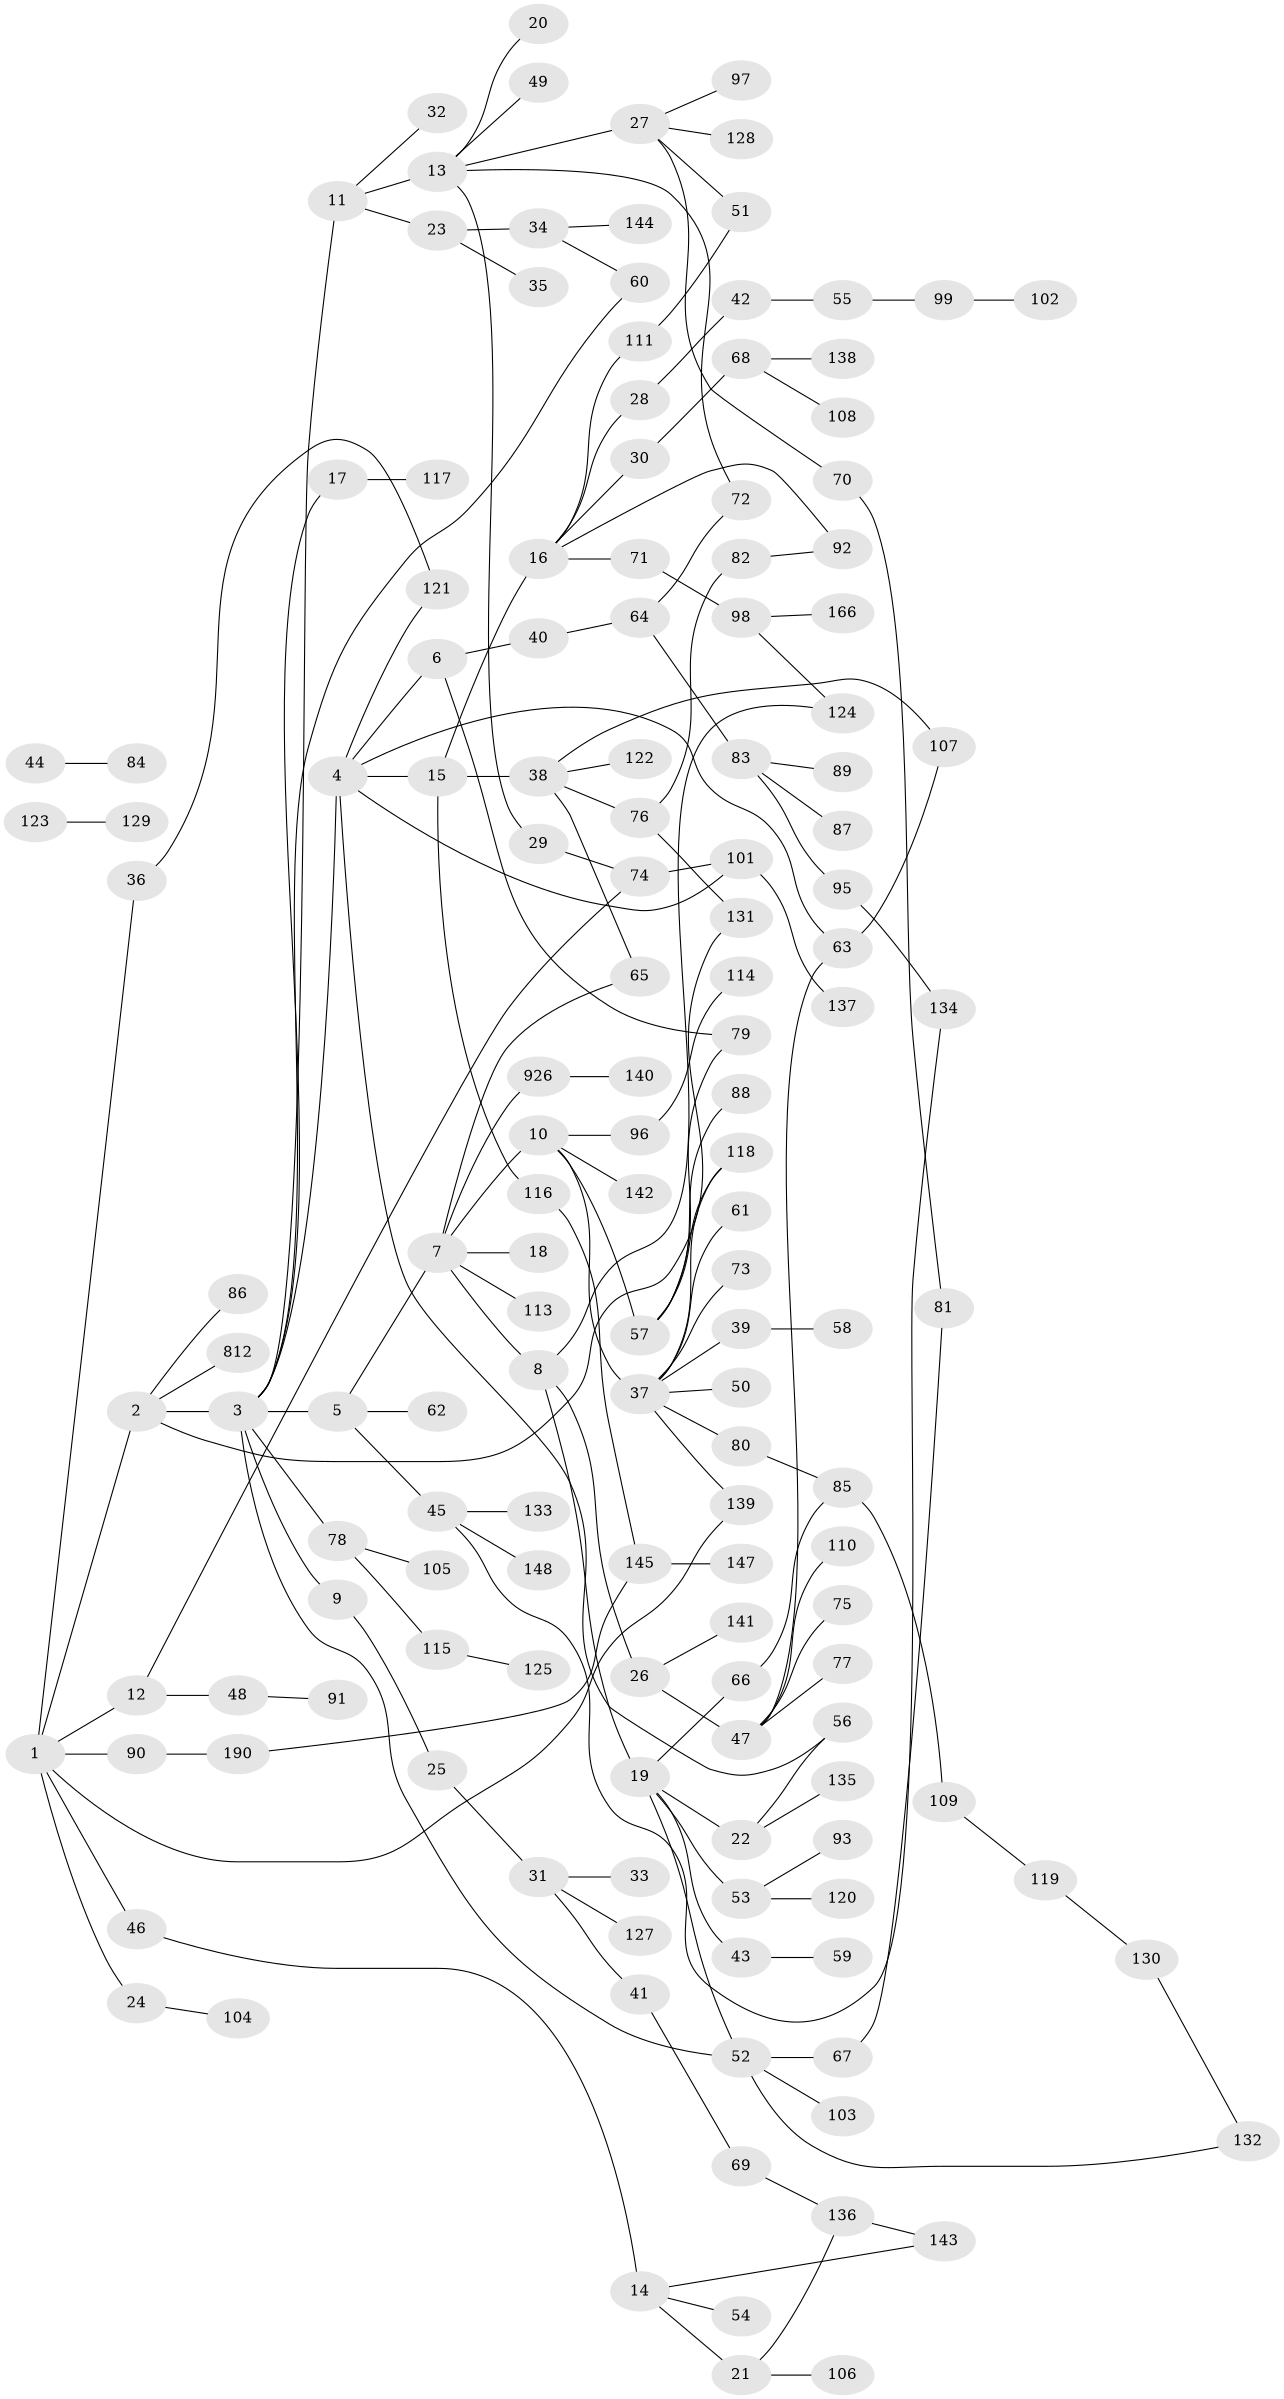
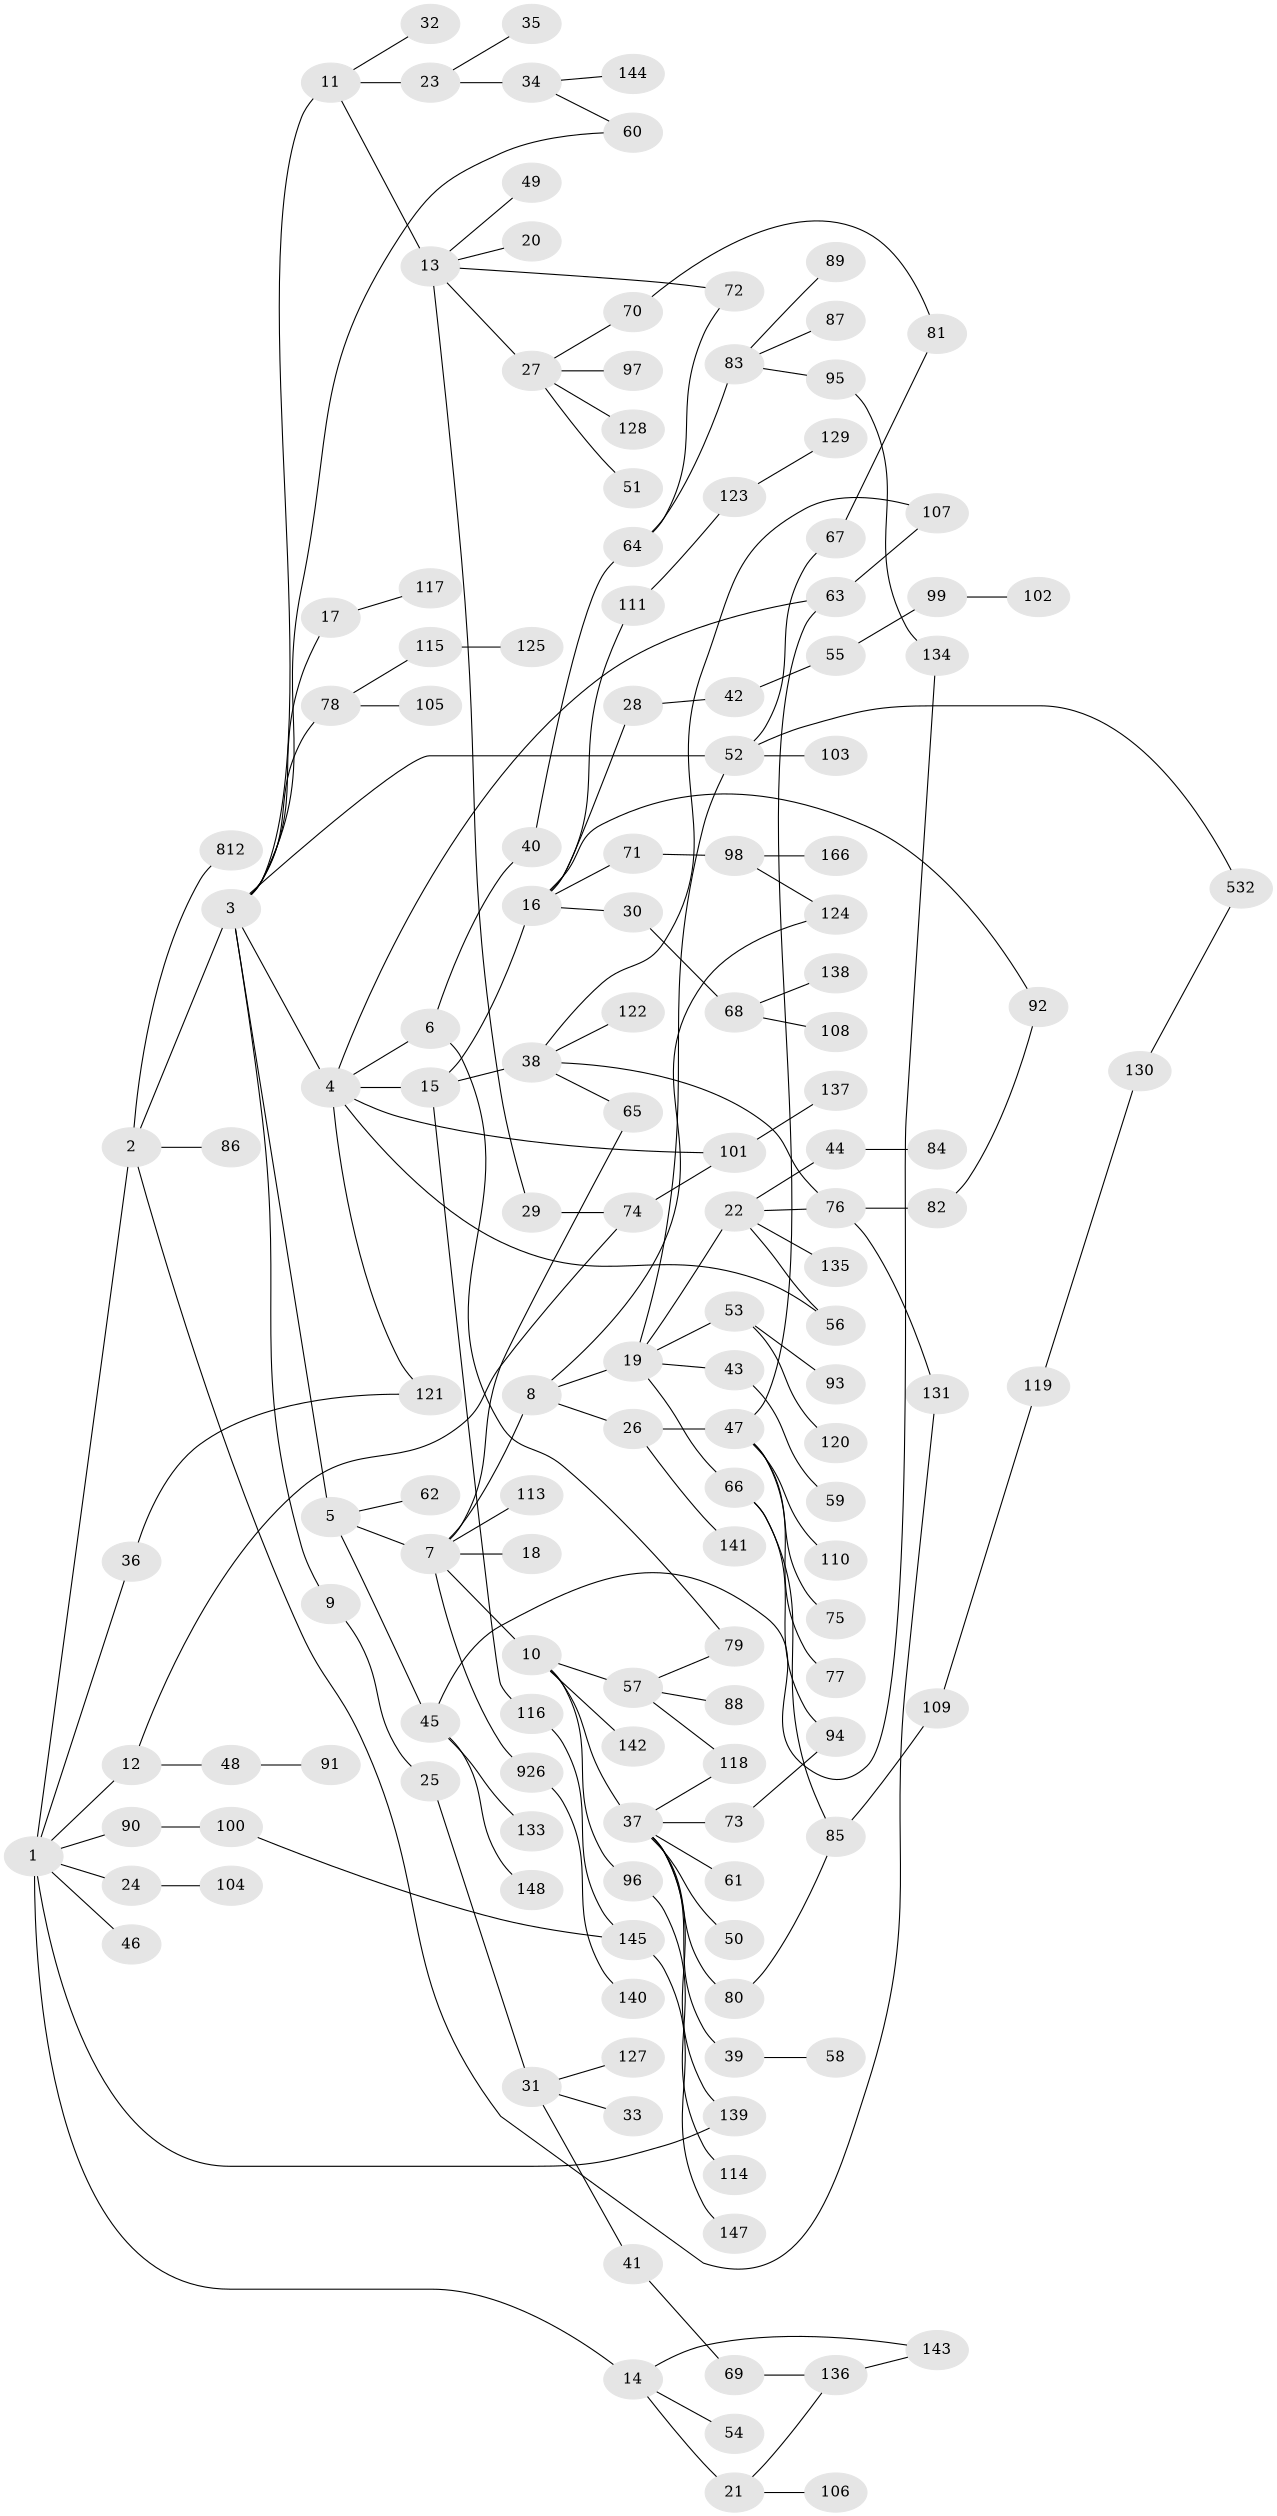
edge "51" -- "111": now "123" -- "111"
edge "44" -- "22": added
edge "76" -- "22": added
node "94": added
node "190": label "190" -> "100"
edge "46" -- "14": now "1" -- "14"
node "132": label "132" -> "532"
